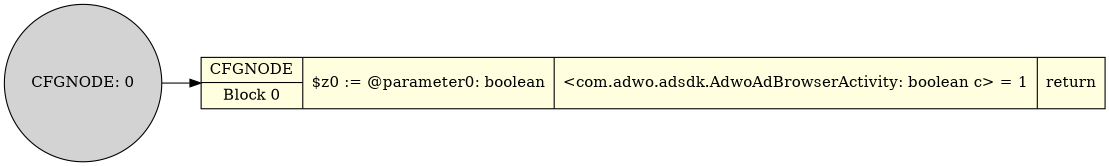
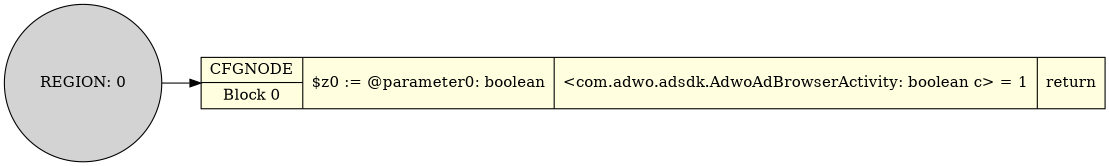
node "CFGNODE: 0": label "CFGNODE: 0" -> "REGION: 0"
